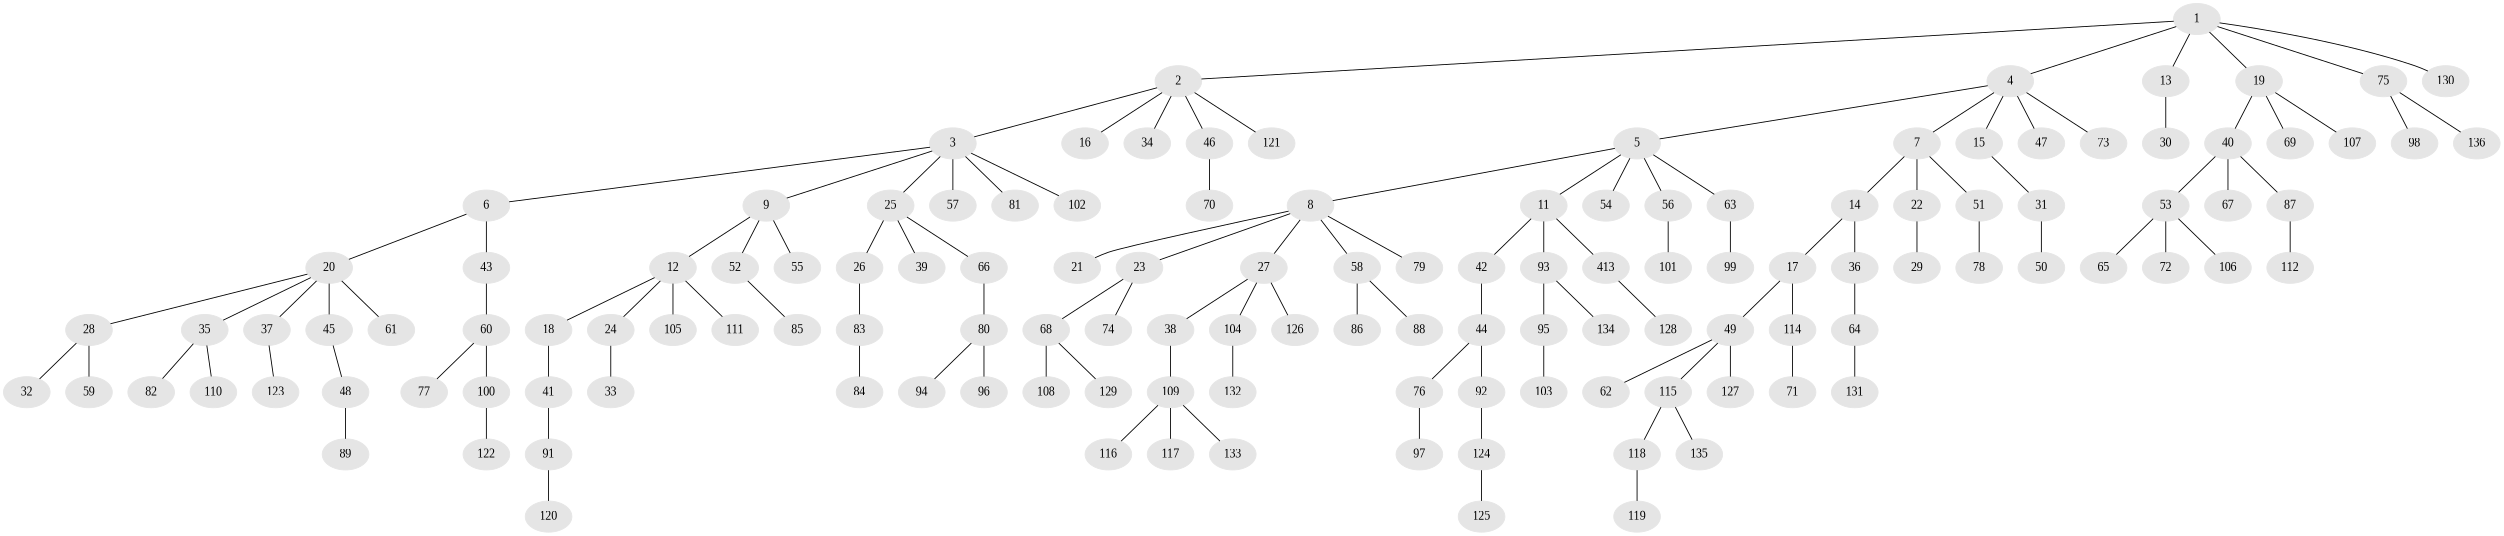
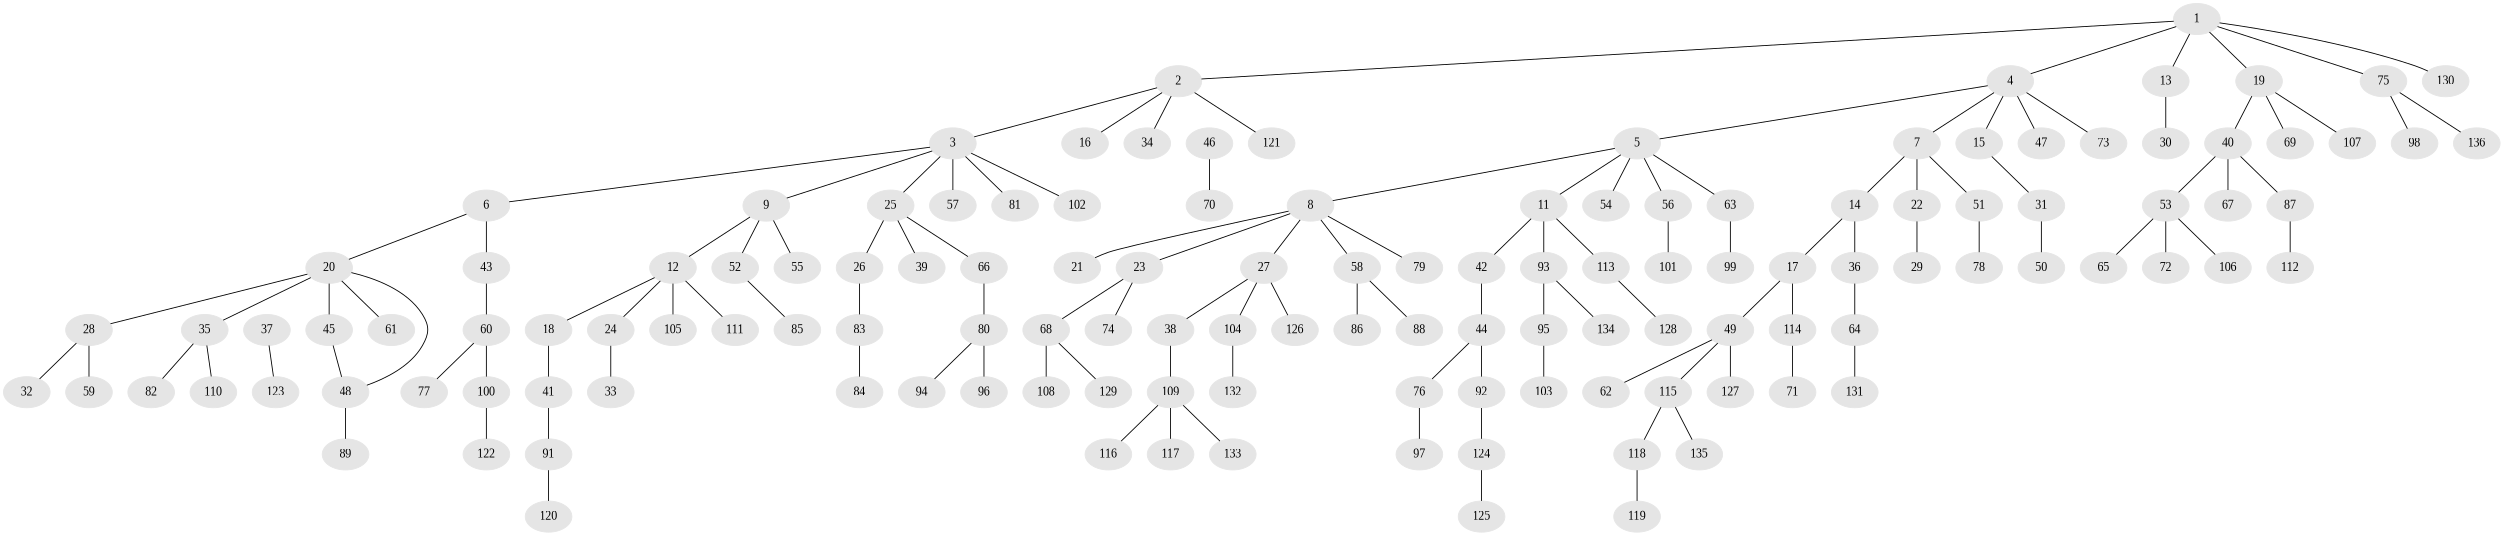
edge "2" -- "46": removed
node "413": label "413" -> "113"
edge "20" -- "37": now "20" -- "48"
